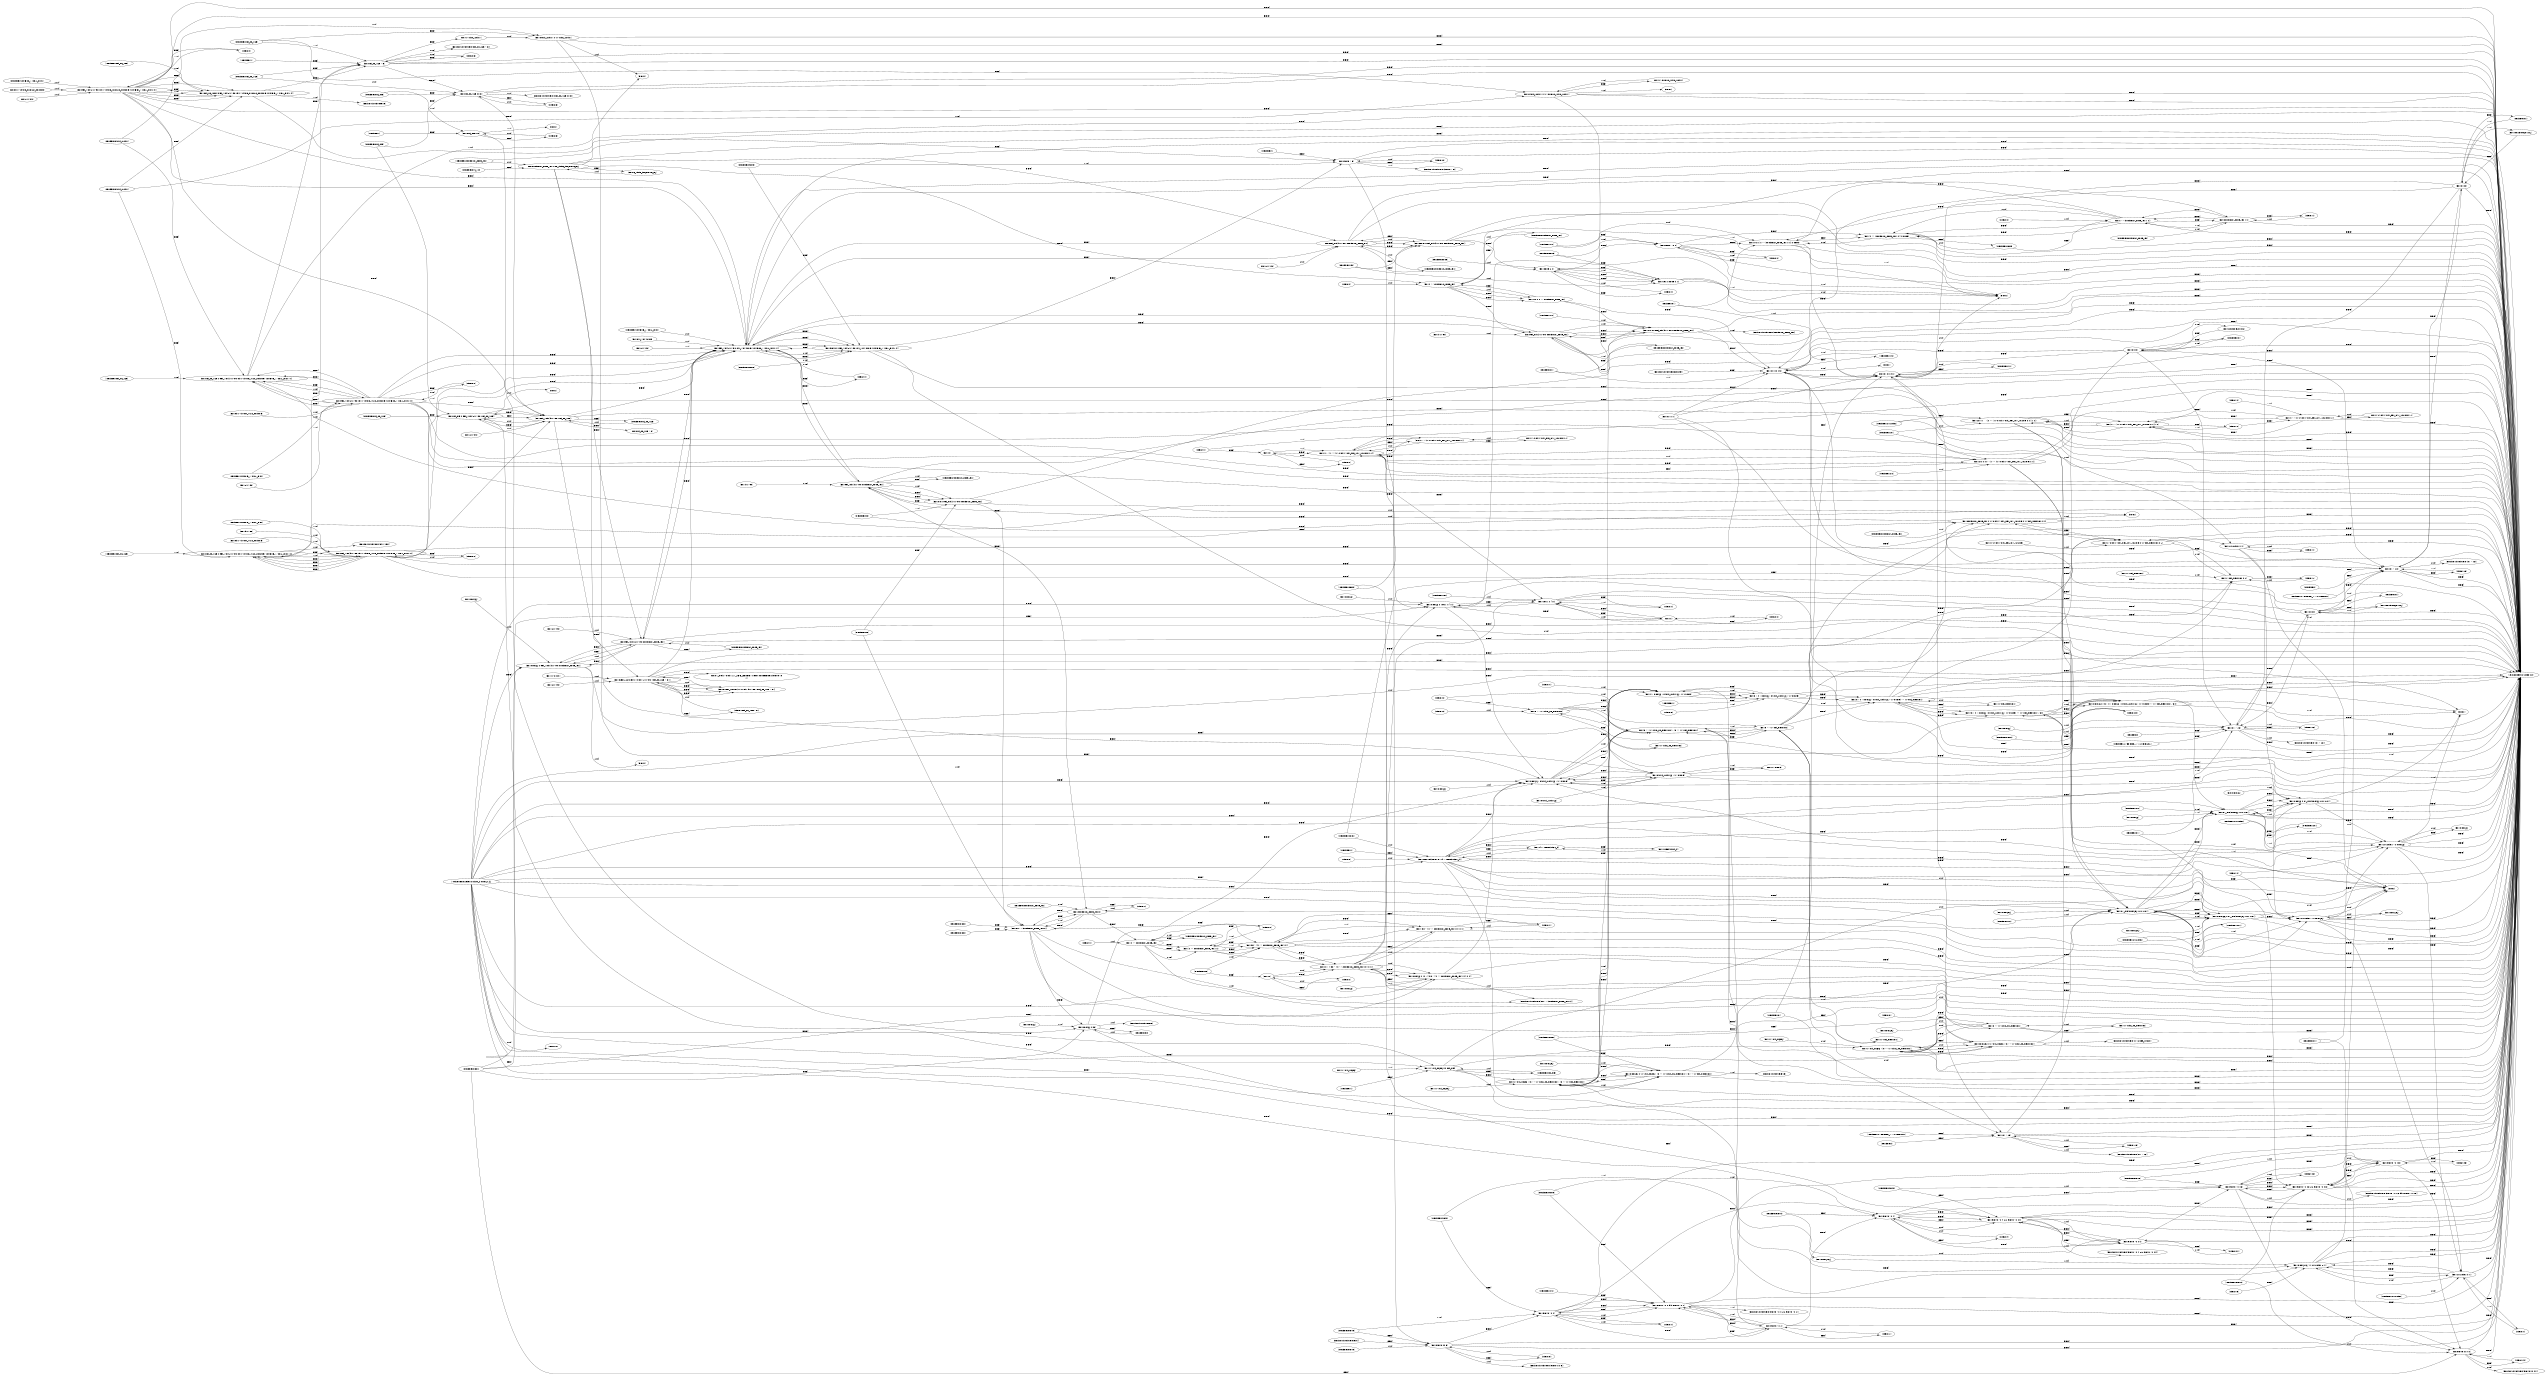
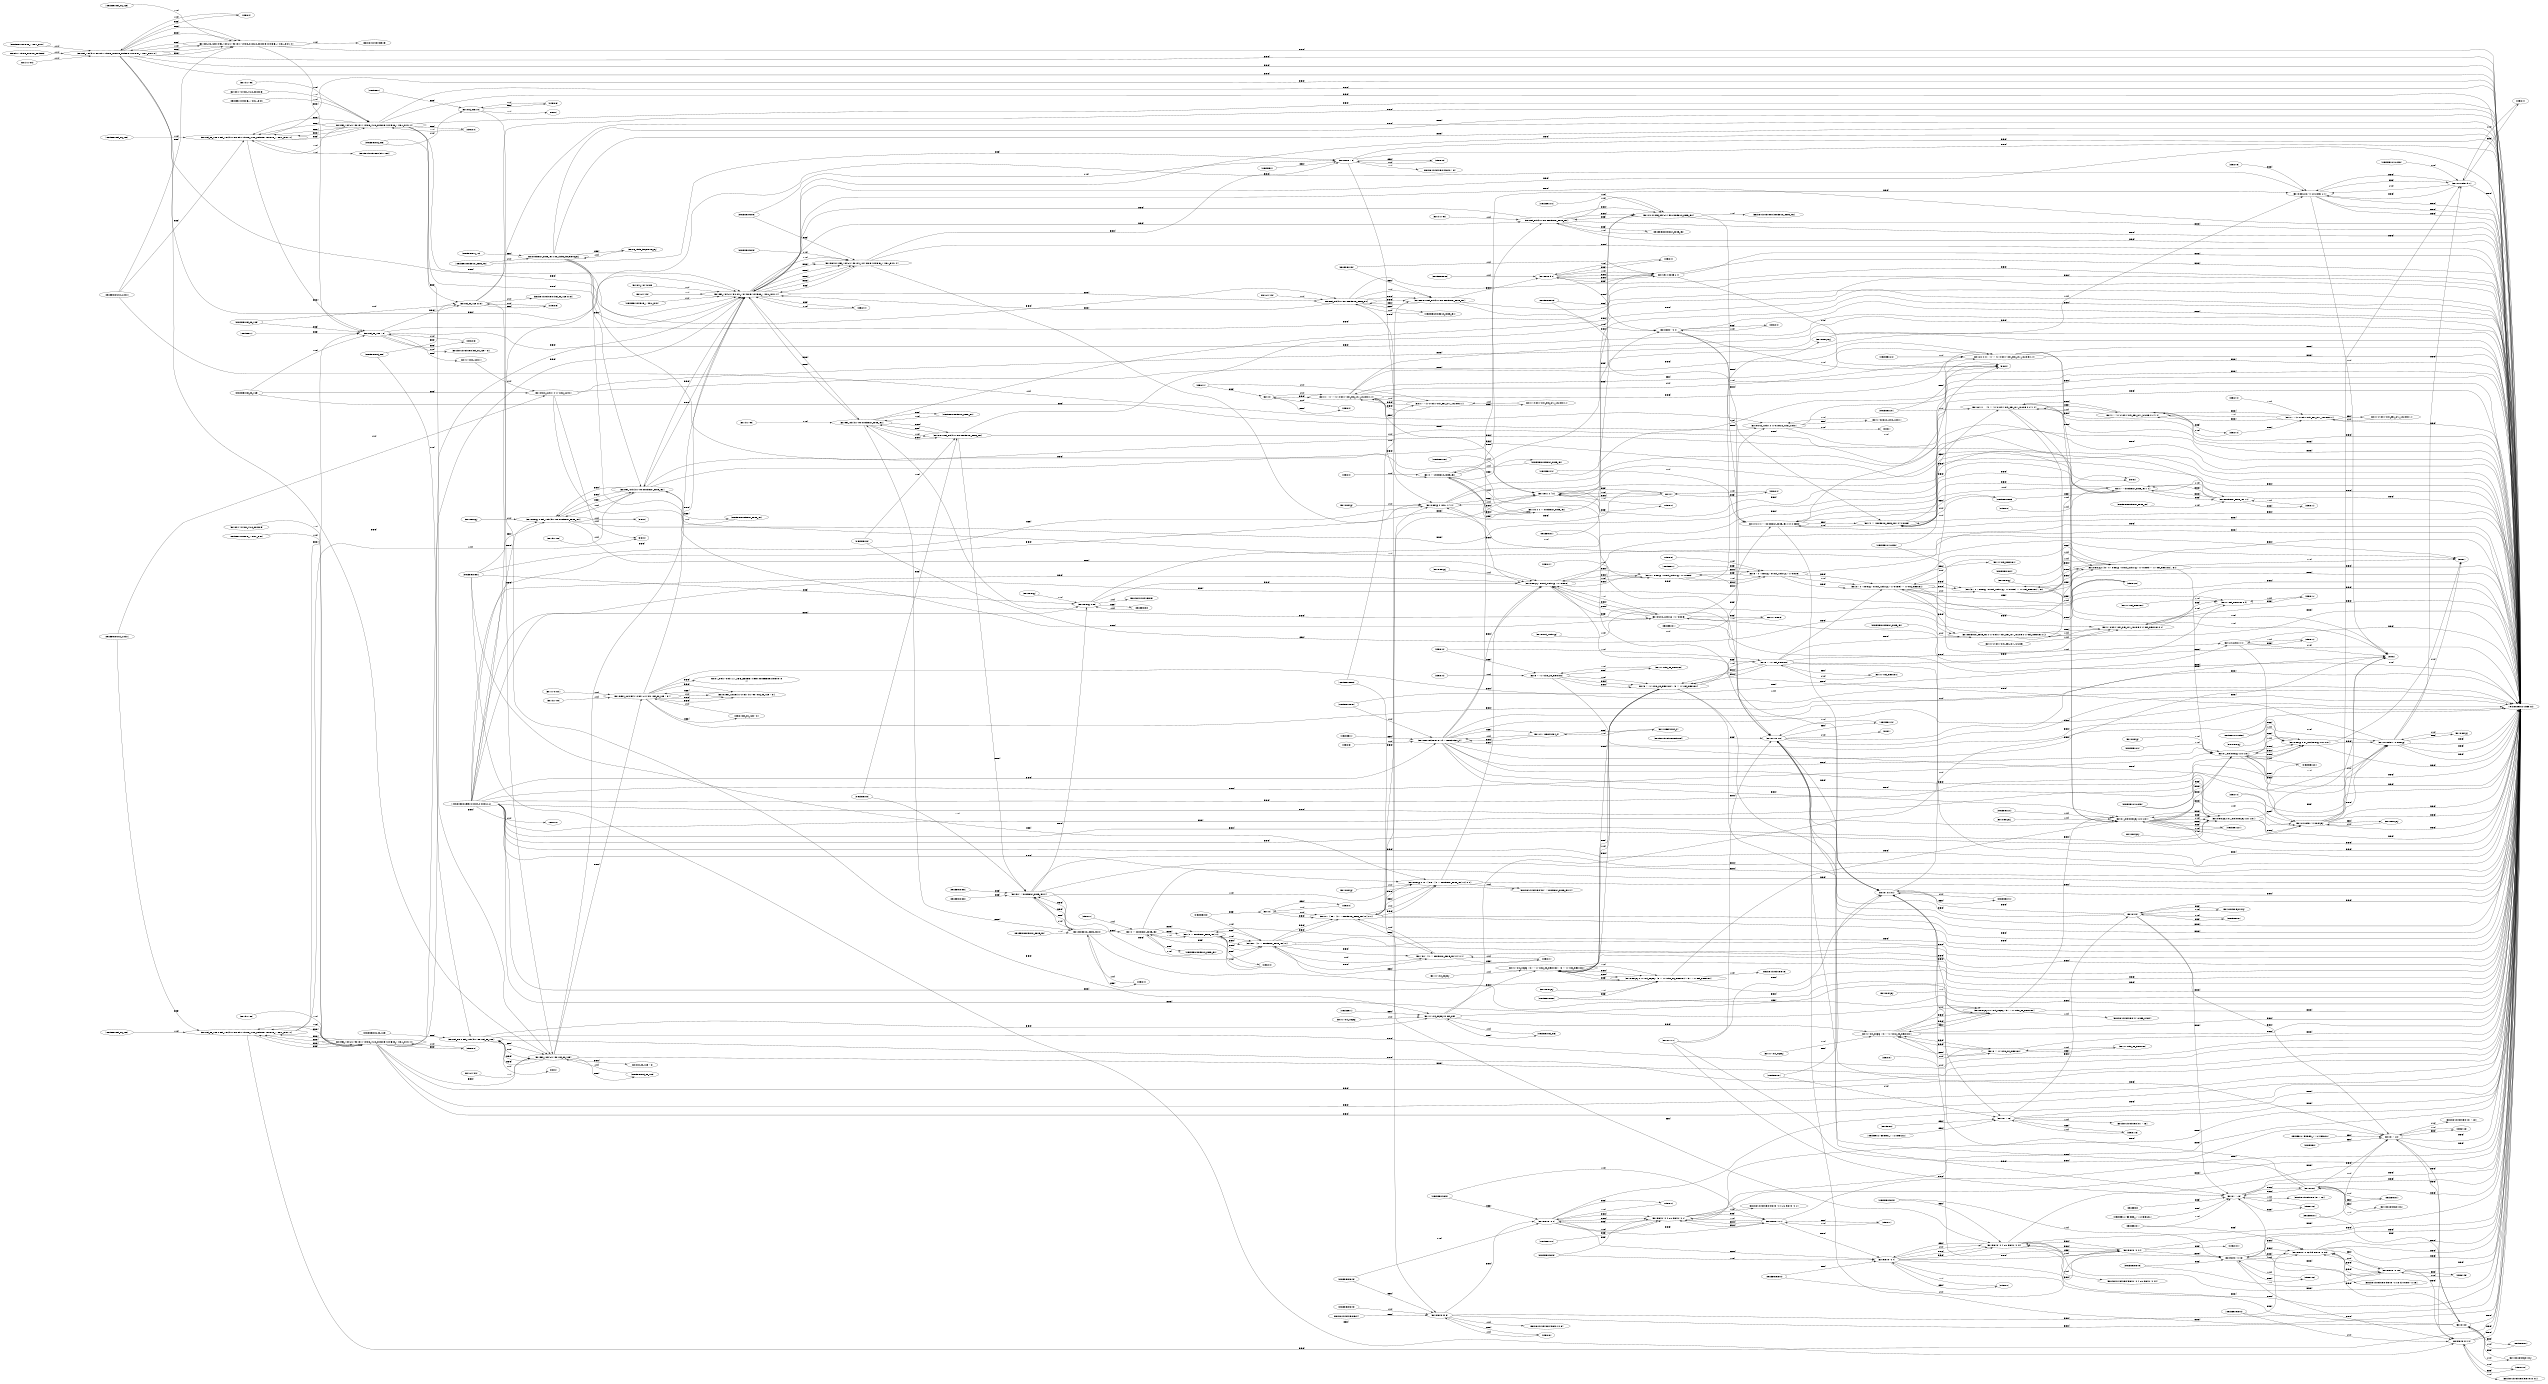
edge "(Call,quant_matrix = s->chroma_intra_matrix)" -> "(Call,quant_matrix[j] * s->qscale)": reversed
edge "(Call,2 * block[j] * quant_matrix[j] * s->qscale)" -> "(Call,block[j] * quant_matrix[j] * s->qscale)": label "CFG: " -> "DDG: "
edge "(Literal,12)" -> "(Call,group <= 12)": removed, label "AST:"
